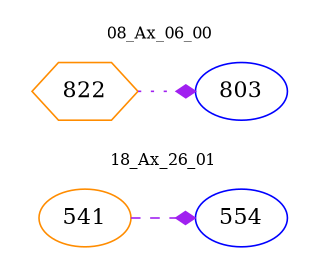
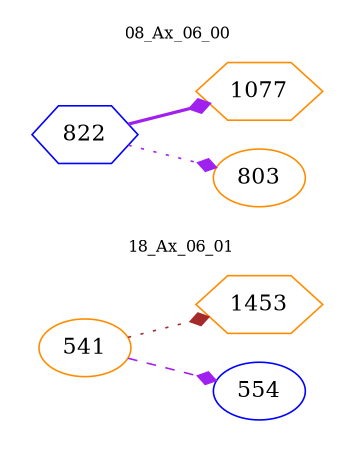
node "822": color darkorange -> blue
node "803": color blue -> darkorange
node "1077": added
cluster "18_Ax_26_01": label "18_Ax_26_01" -> "18_Ax_06_01"
node "1453": added
